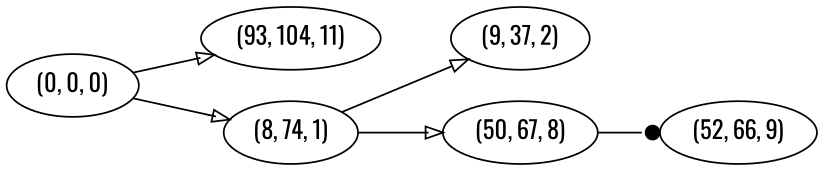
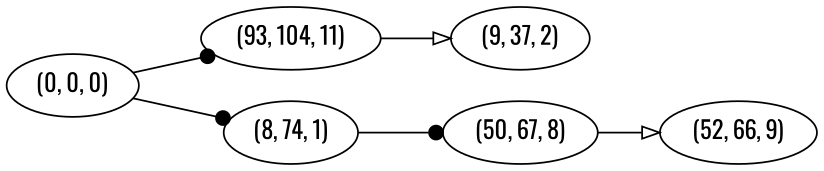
edge "(0, 0, 0)" -> "(93, 104, 11)": arrowhead onormal -> dot
edge "(8, 74, 1)" -> "(9, 37, 2)": now "(93, 104, 11)" -> "(9, 37, 2)"
edge "(0, 0, 0)" -> "(8, 74, 1)": arrowhead onormal -> dot
edge "(8, 74, 1)" -> "(50, 67, 8)": arrowhead onormal -> dot
edge "(50, 67, 8)" -> "(52, 66, 9)": arrowhead dot -> onormal
